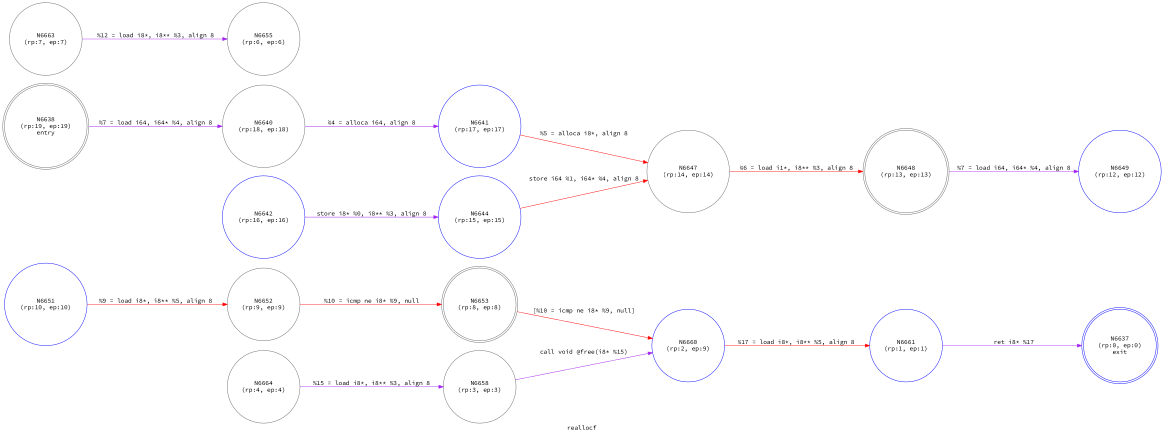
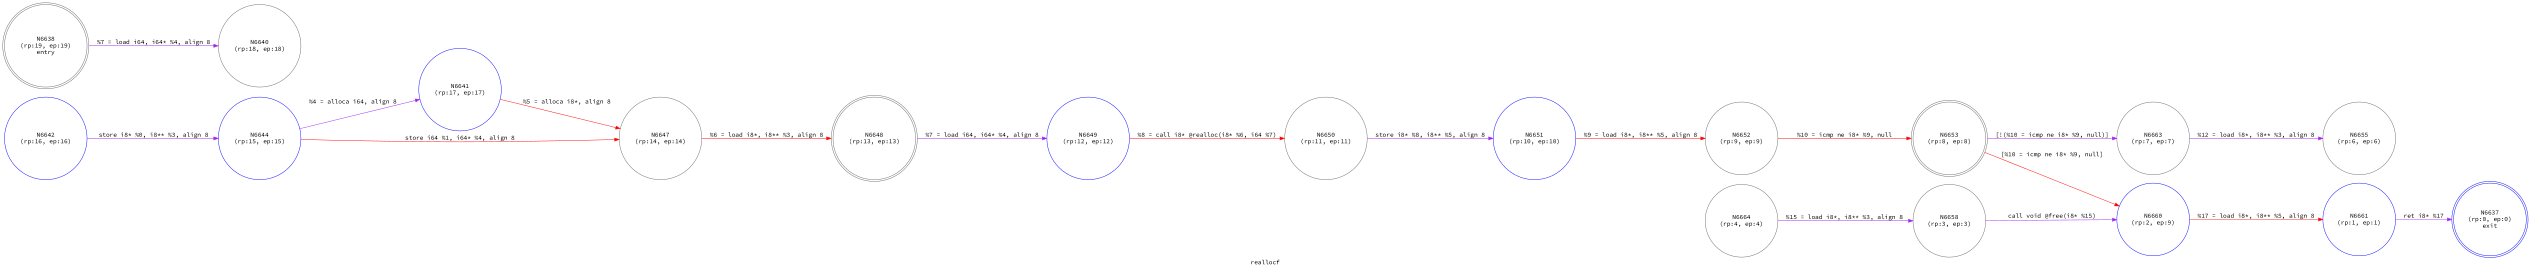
edge "N6640 (rp:18, ep:18)" -> "N6641 (rp:17, ep:17)": now "N6644 (rp:15, ep:15)" -> "N6641 (rp:17, ep:17)"
node "N6650 (rp:11, ep:11)": added
edge "N6653 (rp:8, ep:8)" -> "N6663 (rp:7, ep:7)": added, label "[!(%10 = icmp ne i8* %9, null)]"
edge "N6647 (rp:14, ep:14)" -> "N6648 (rp:13, ep:13)": label "%6 = load i1*, i8** %3, align 8" -> "%6 = load i8*, i8** %3, align 8"
